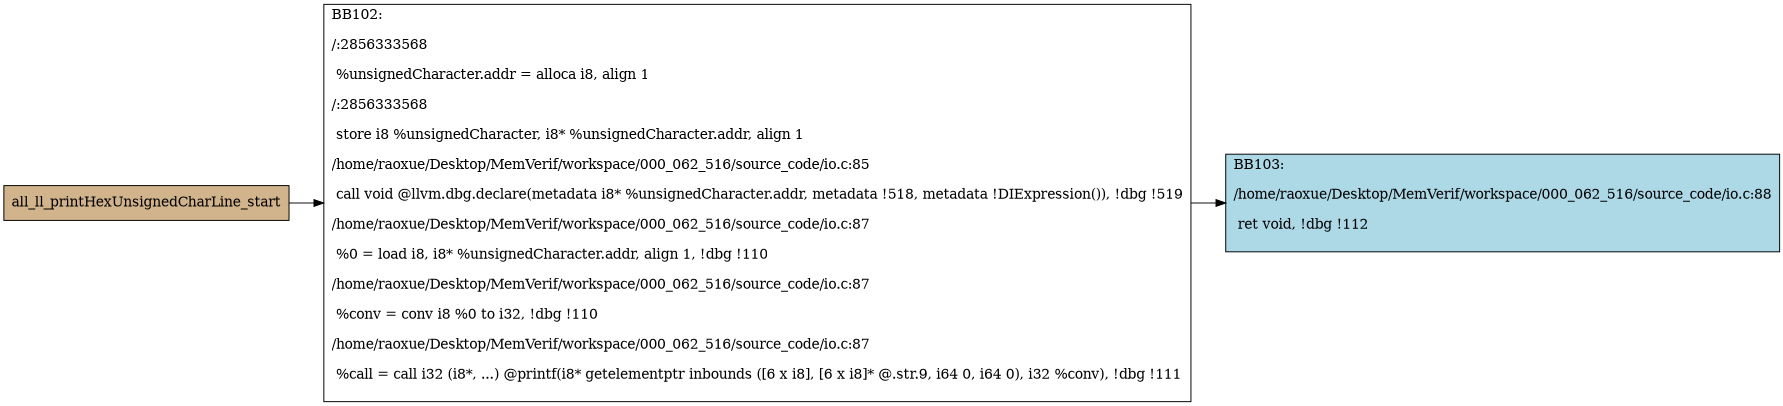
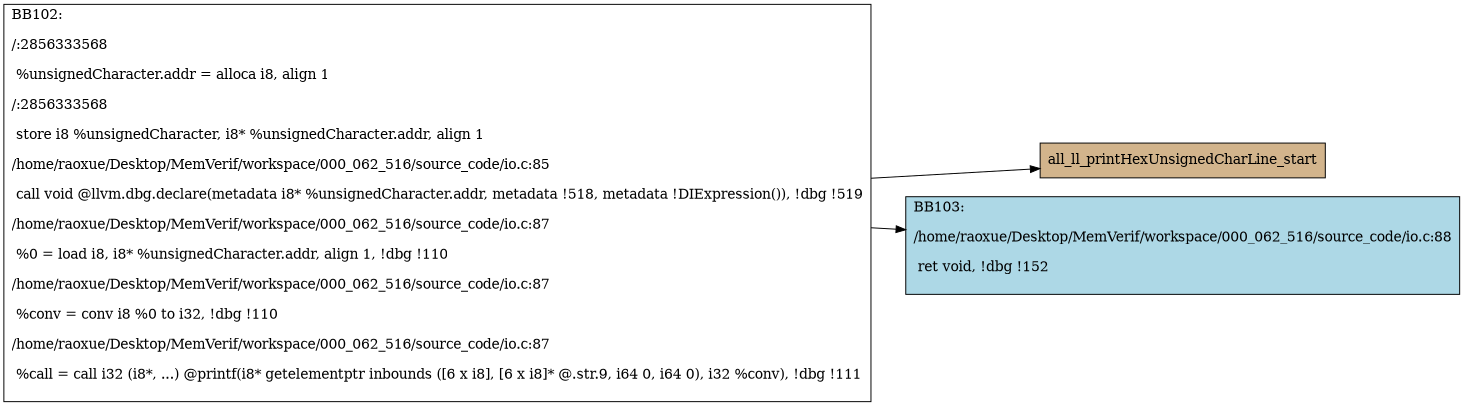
edge "all_ll_printHexUnsignedCharLine_start" -> "BB102:": reversed
node "BB103:": text "ret void, !dbg !112" -> "ret void, !dbg !152"
